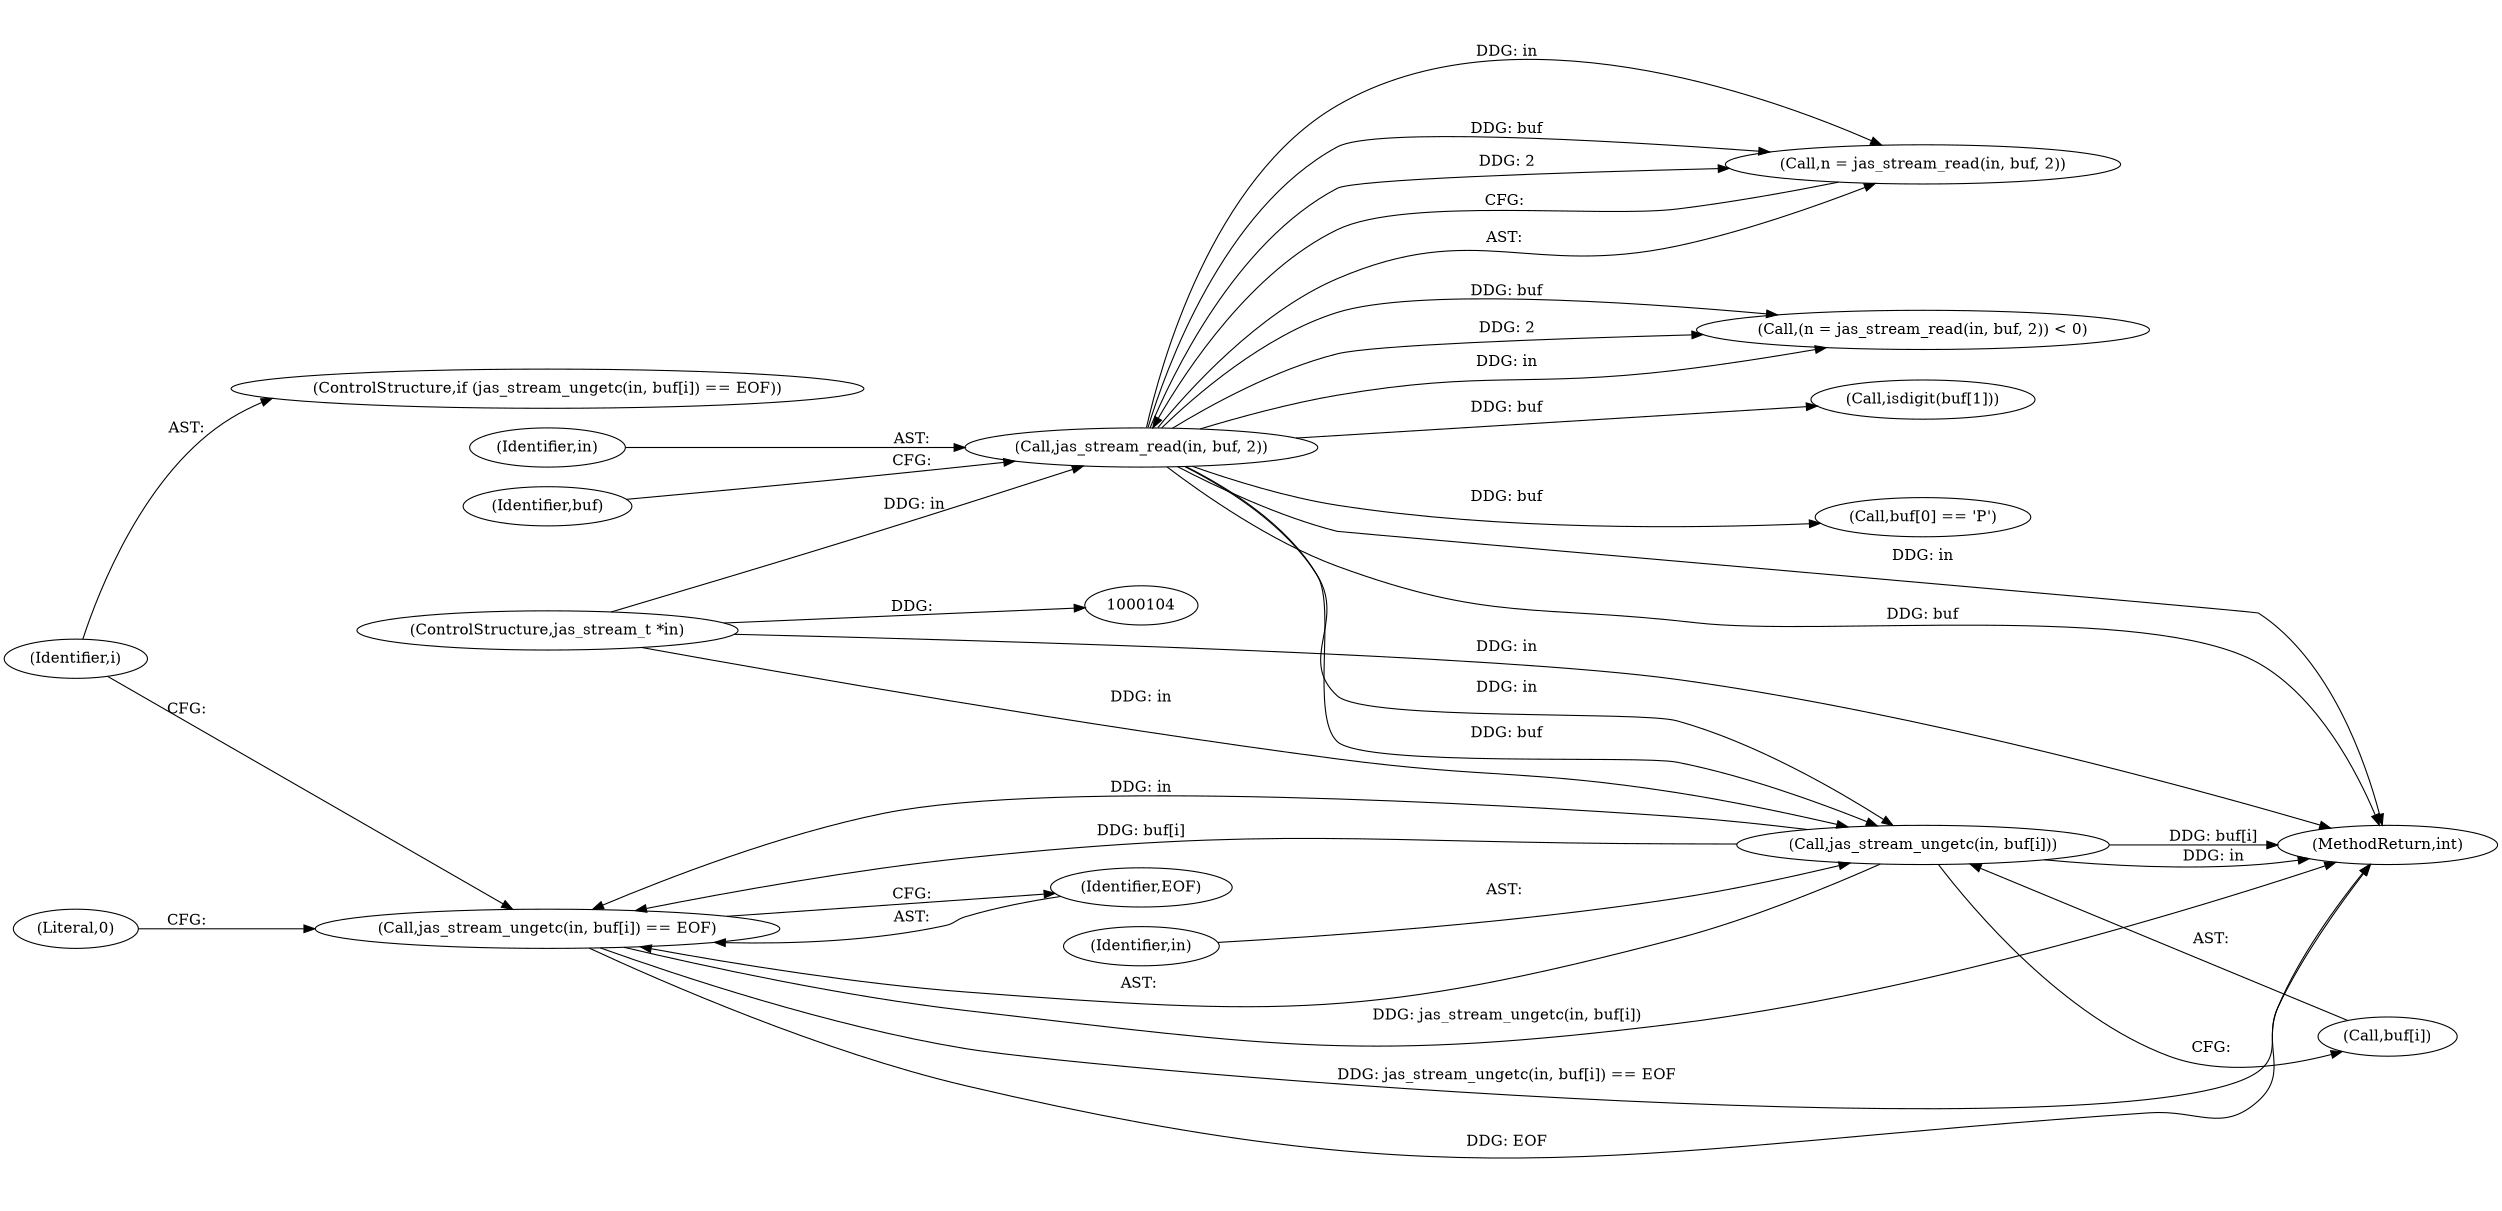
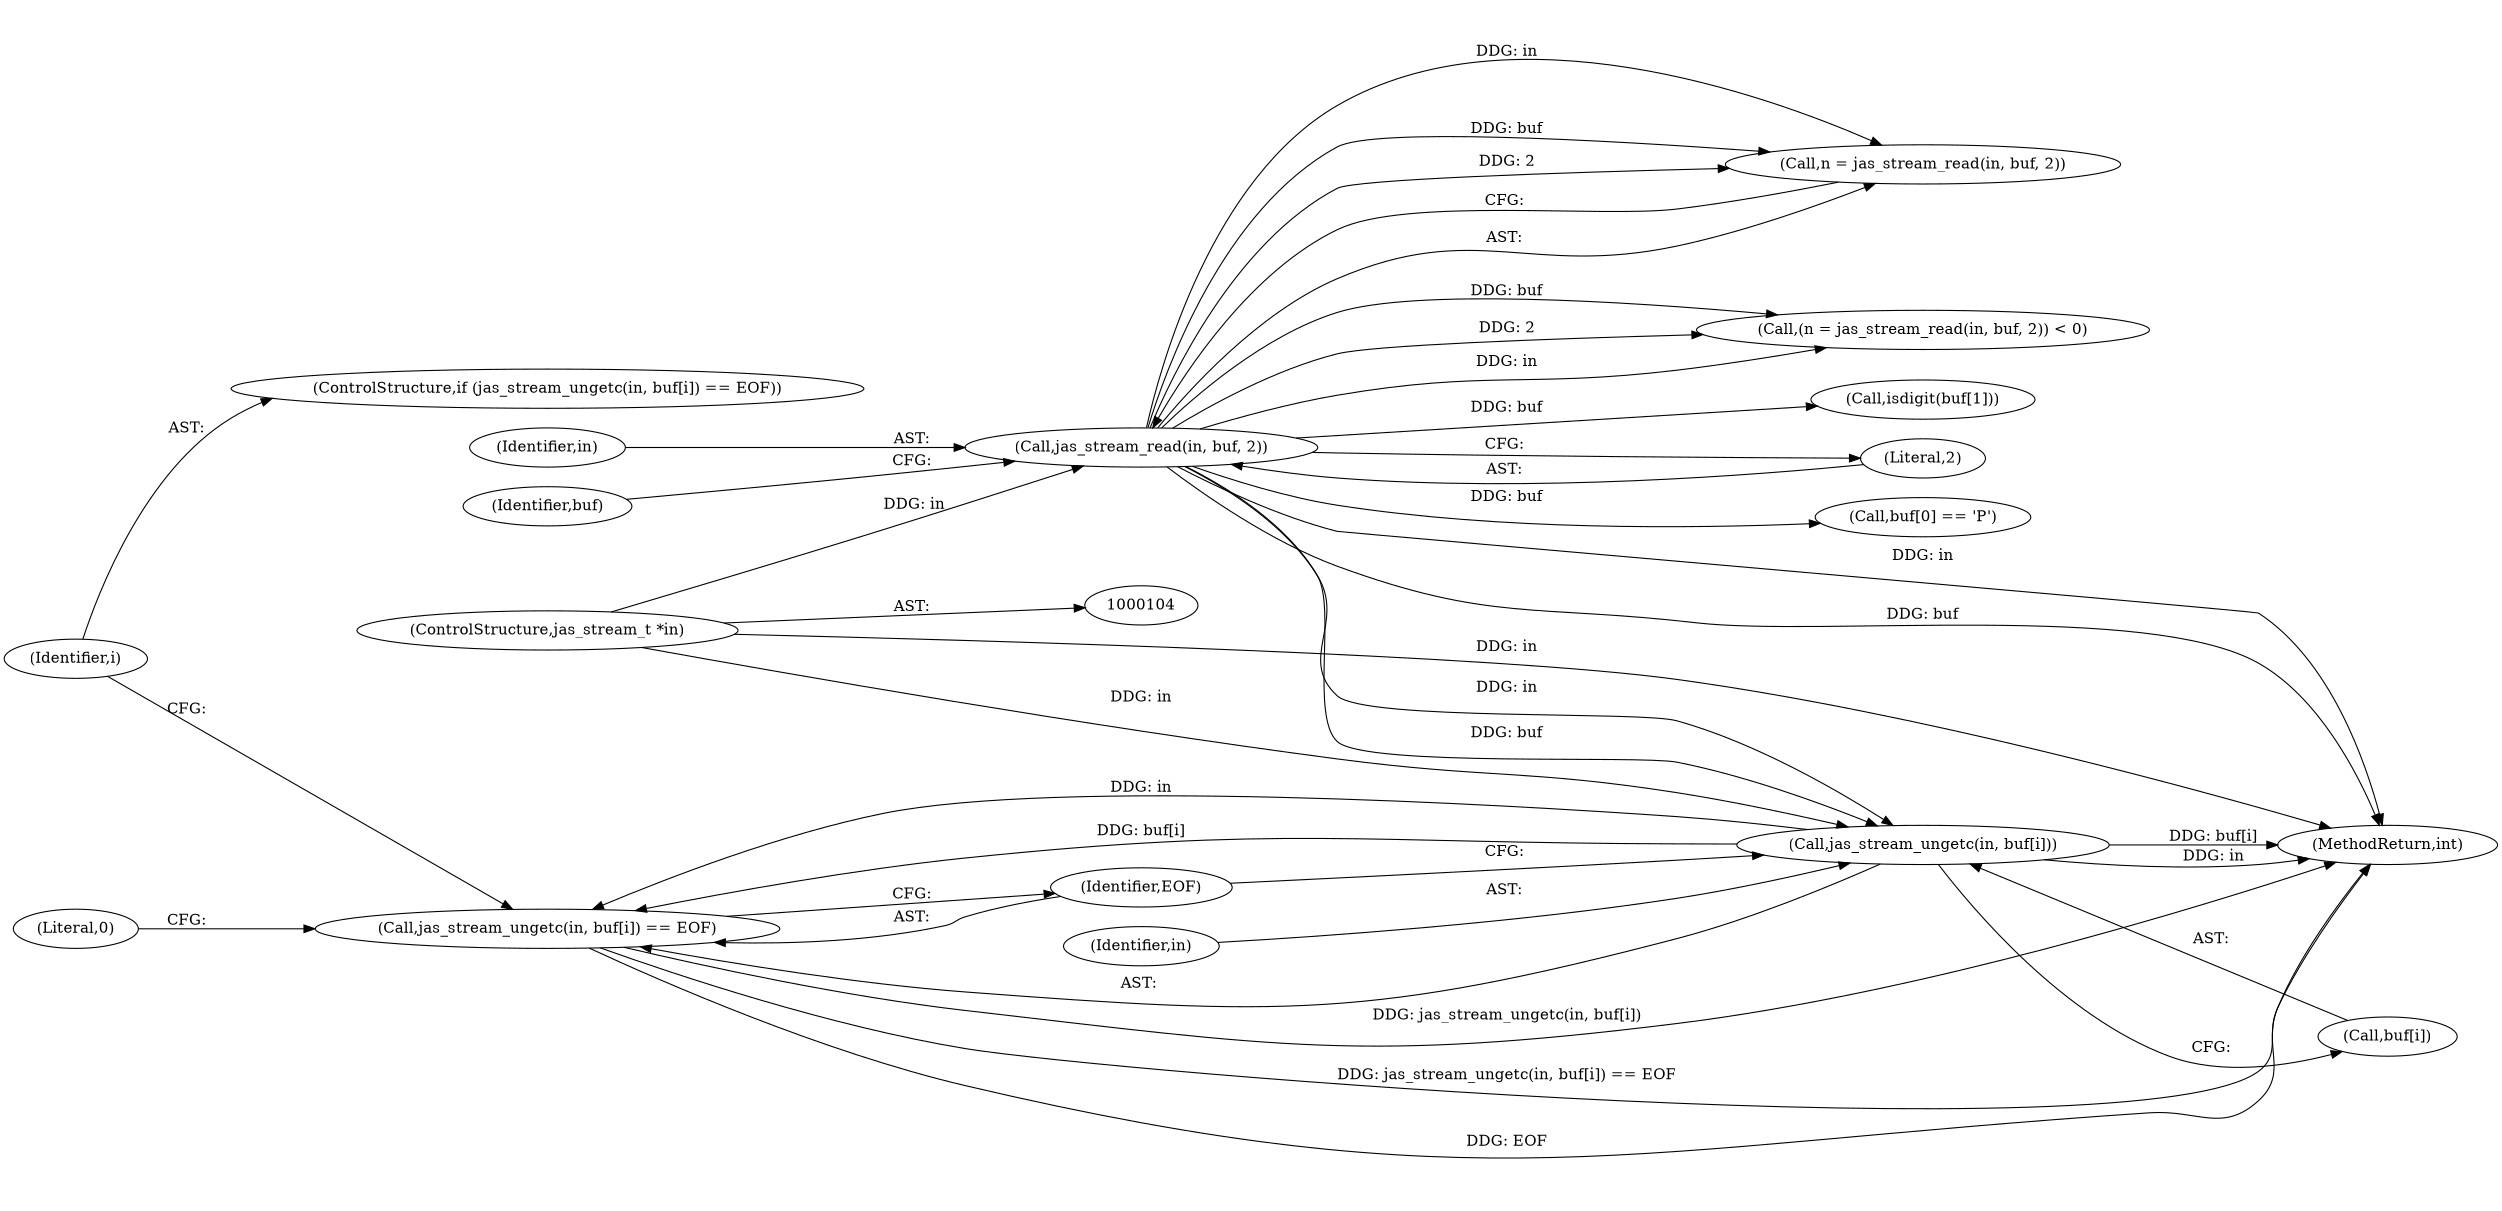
node "(Literal,2)": added
edge "(ControlStructure,jas_stream_t *in)" -> "1000104": label "DDG: " -> "AST: "
edge "(Identifier,EOF)" -> "(Call,jas_stream_ungetc(in, buf[i]))": added, label "CFG:"
